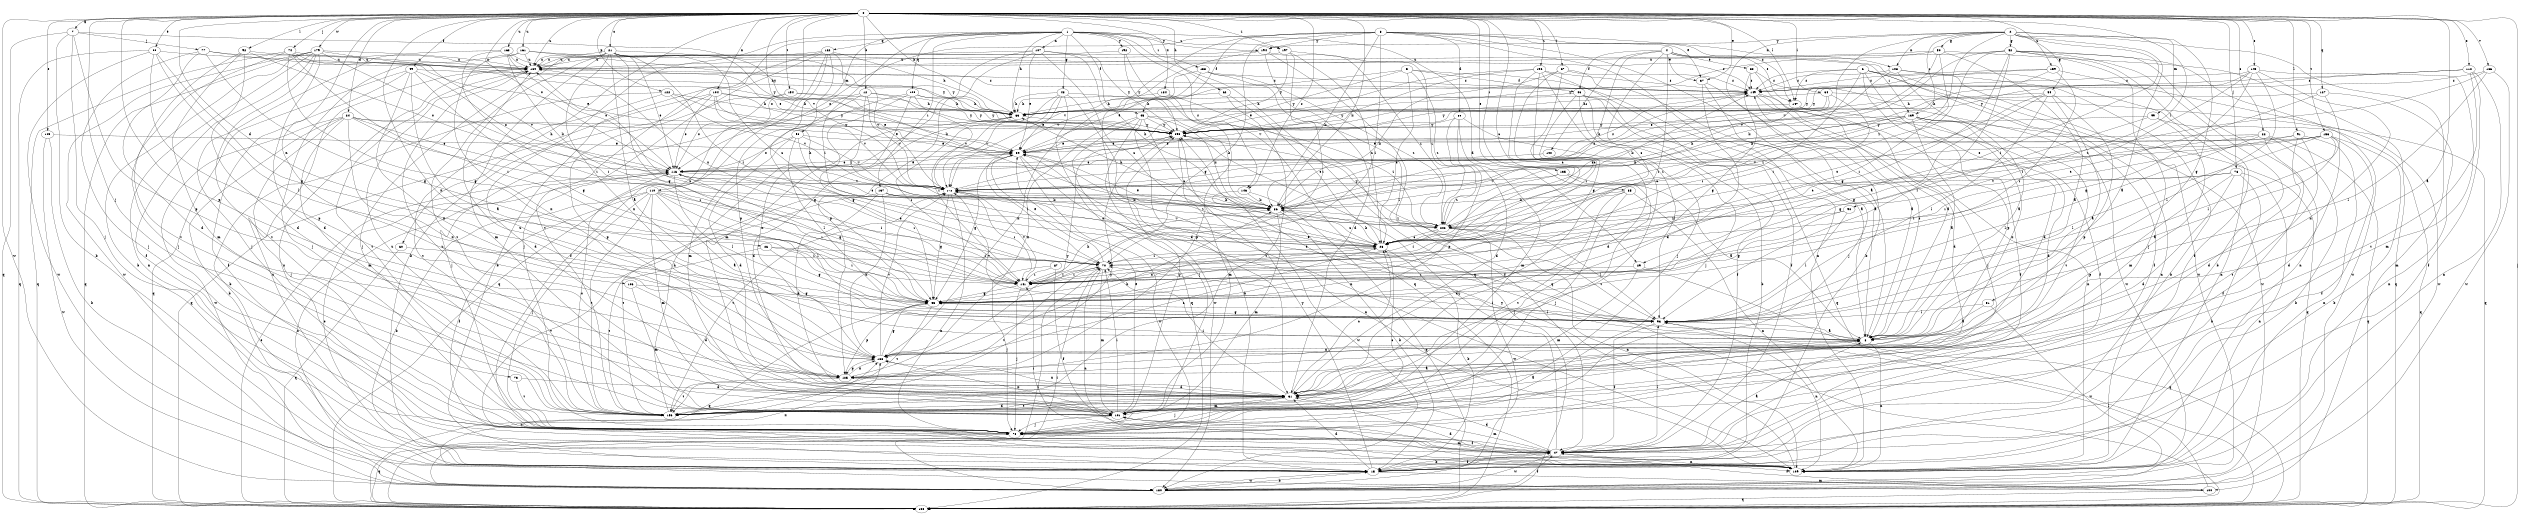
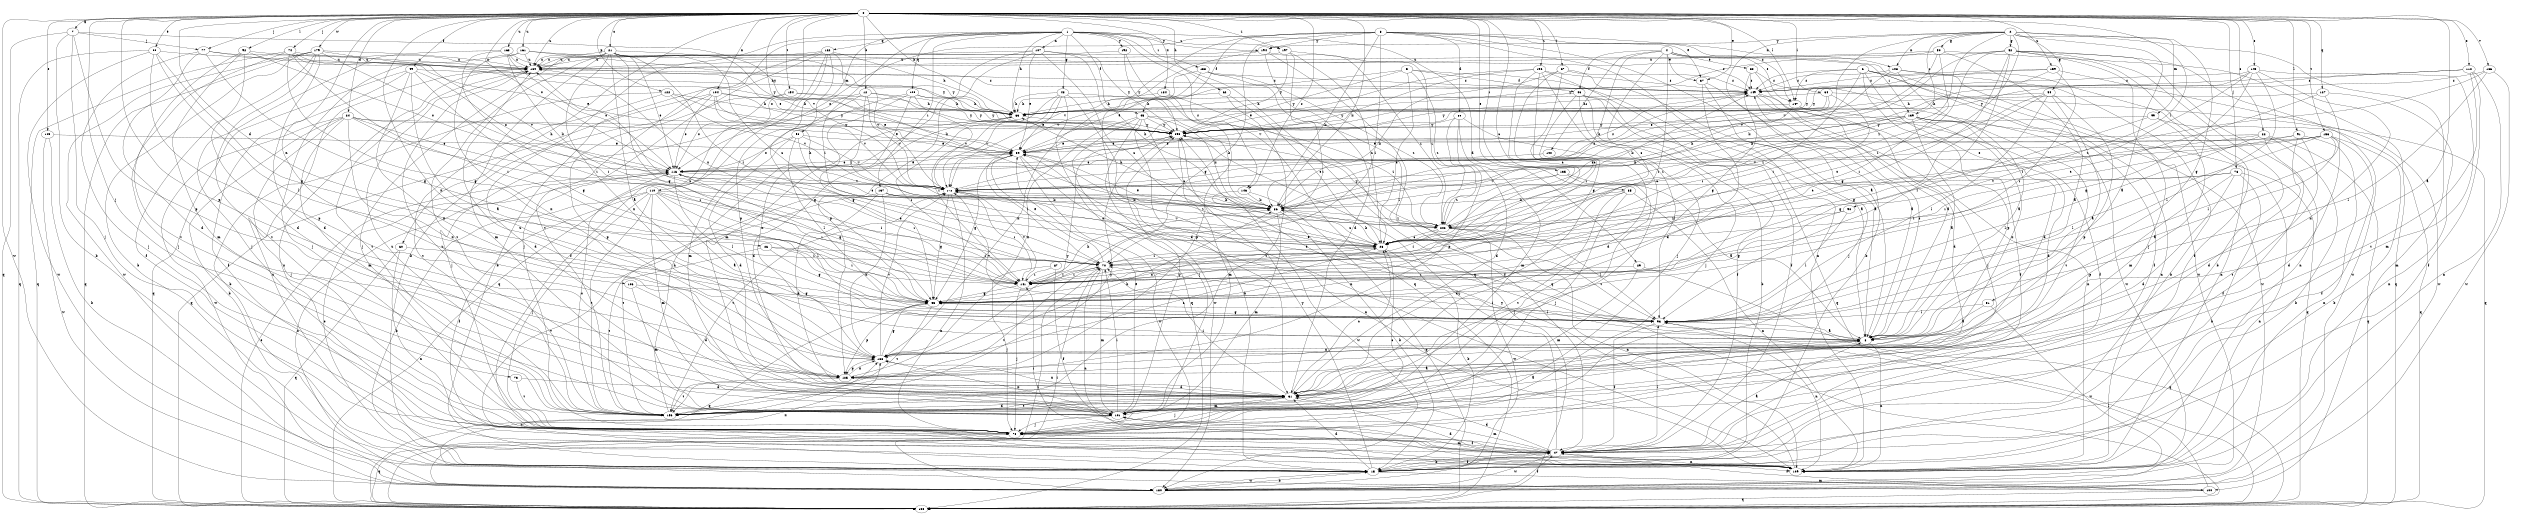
edge "2" -> "29": now "2" -> "70"
edge "0" -> "133": now "0" -> "77"
edge "179" -> "109": now "60" -> "109"
